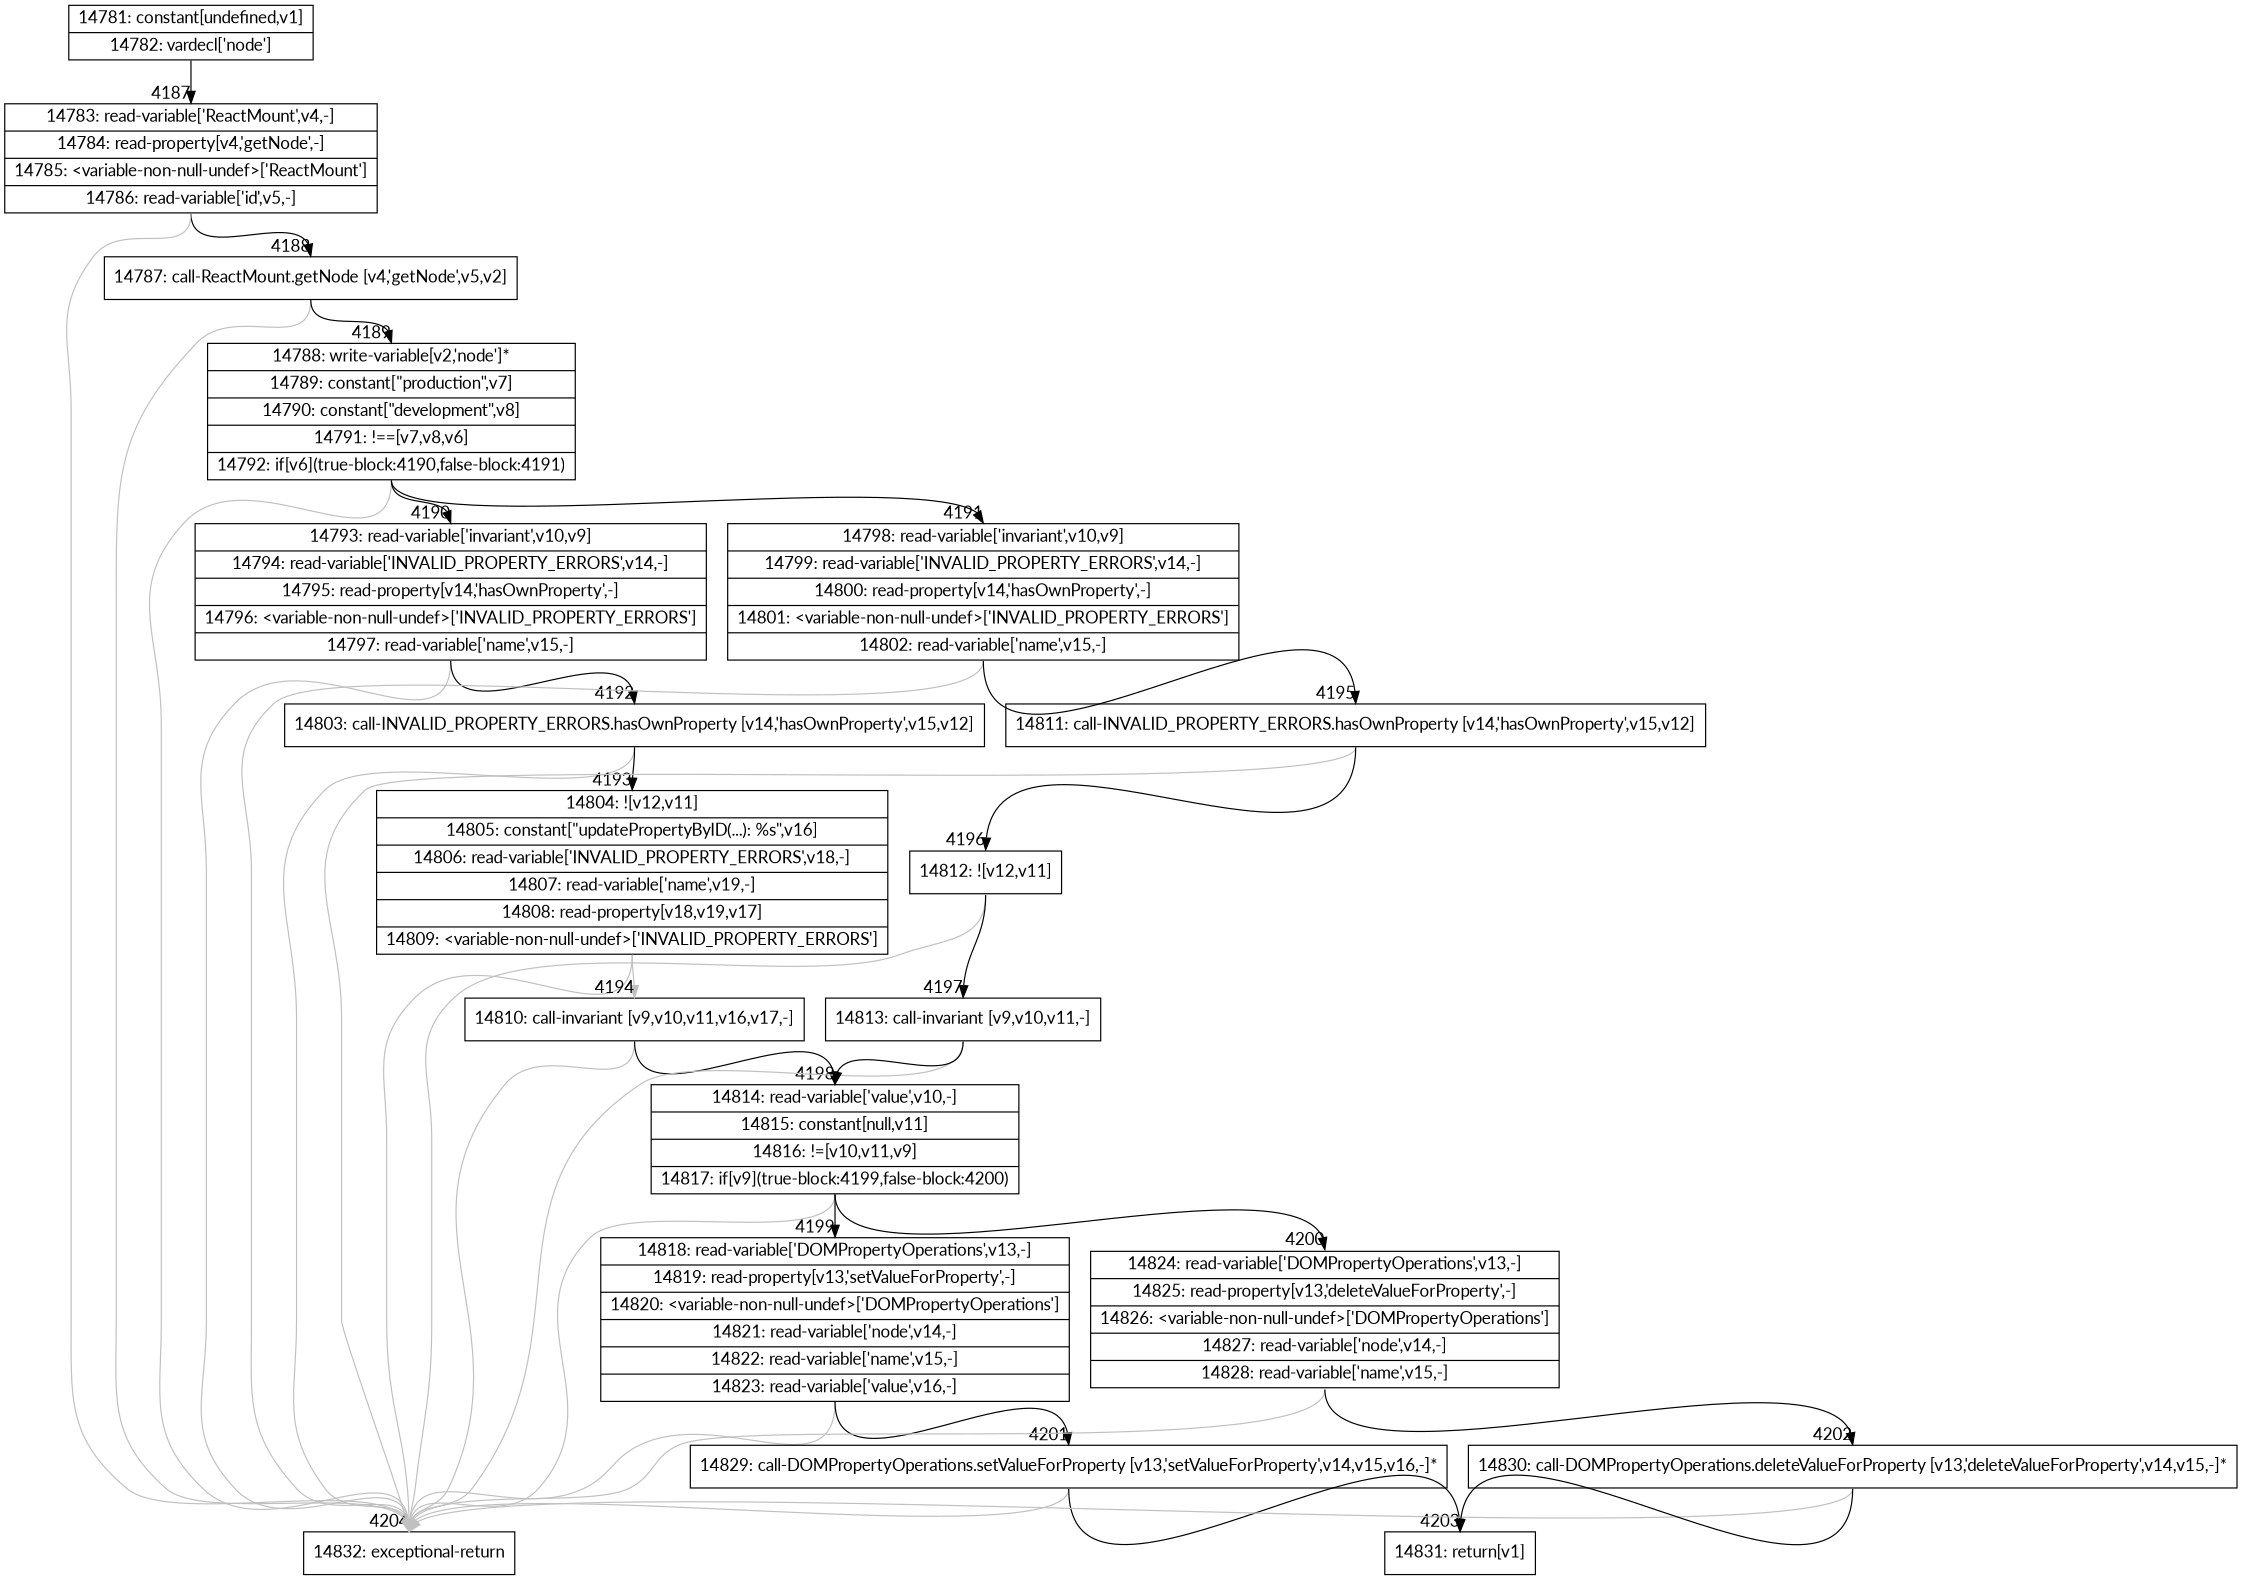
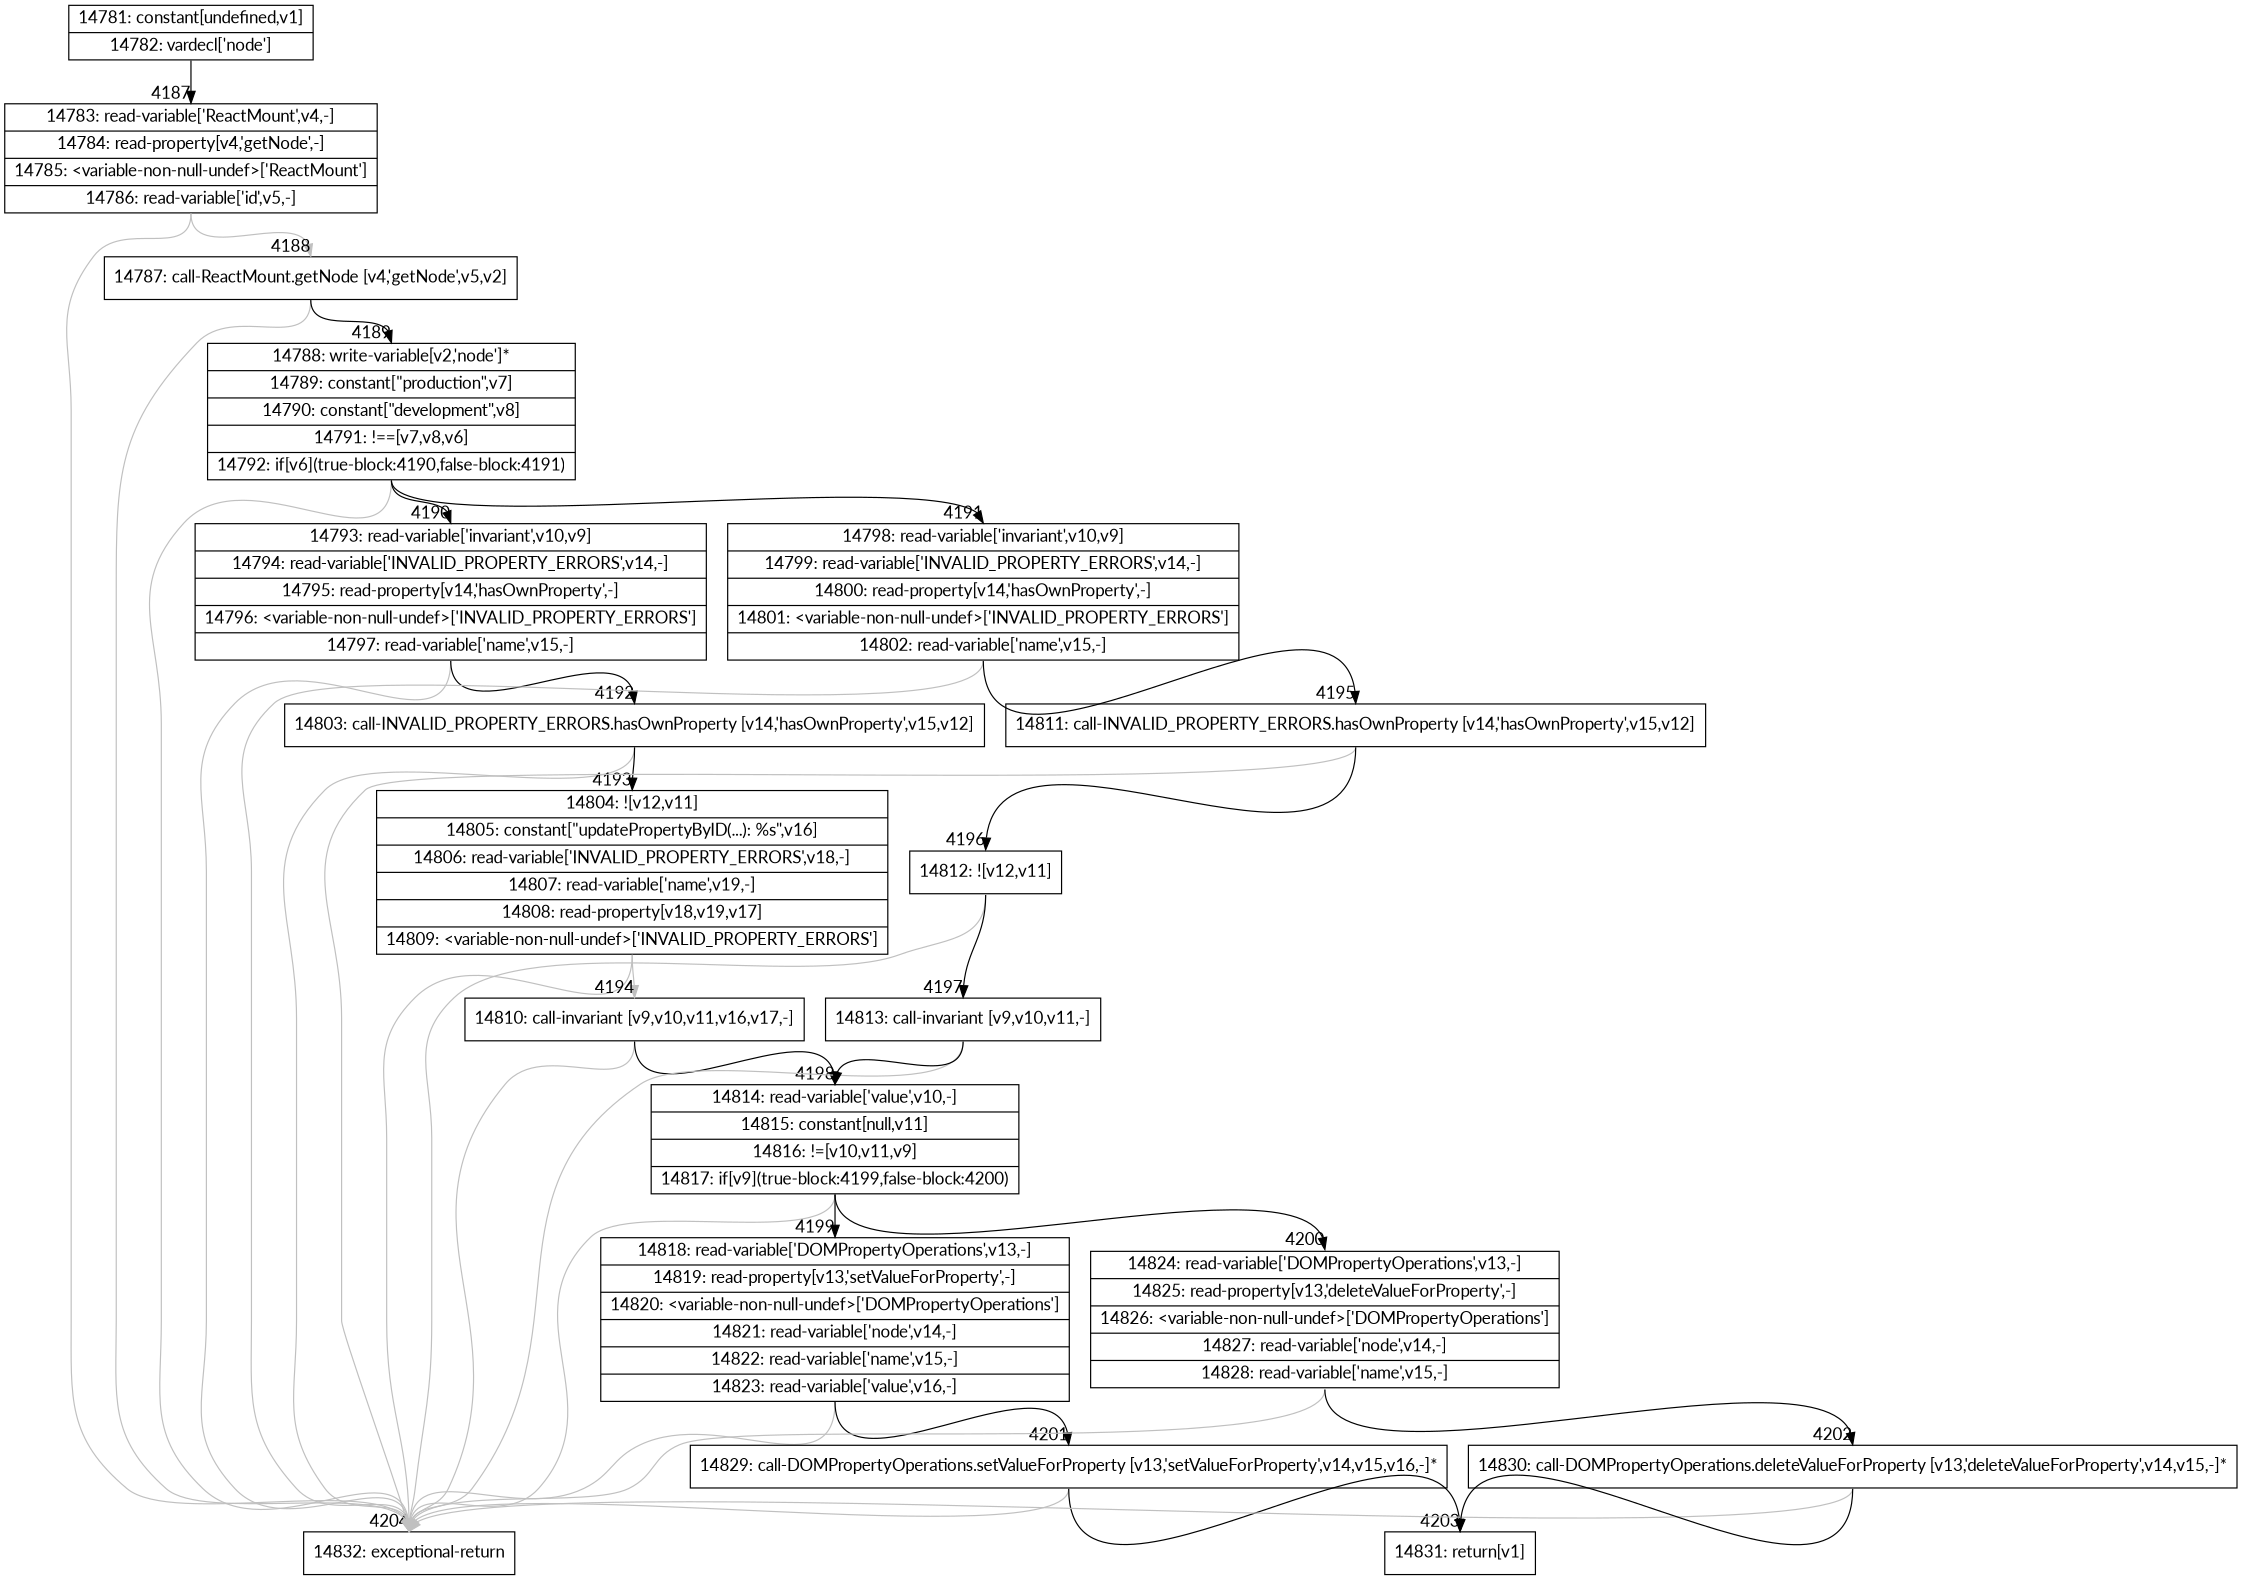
edge "14783: read-variable['ReactMount',v4,-]" -> "14787: call-ReactMount.getNode [v4,'getNode',v5,v2]": color black -> gray
